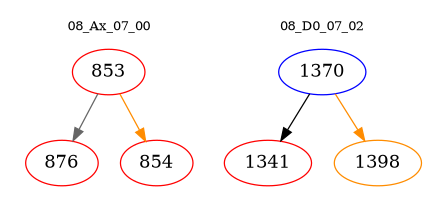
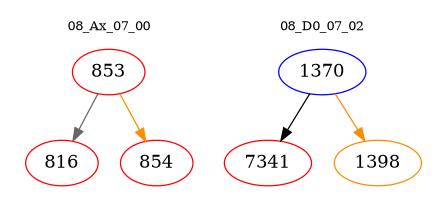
node "876": label "876" -> "816"
node "1341": label "1341" -> "7341"
